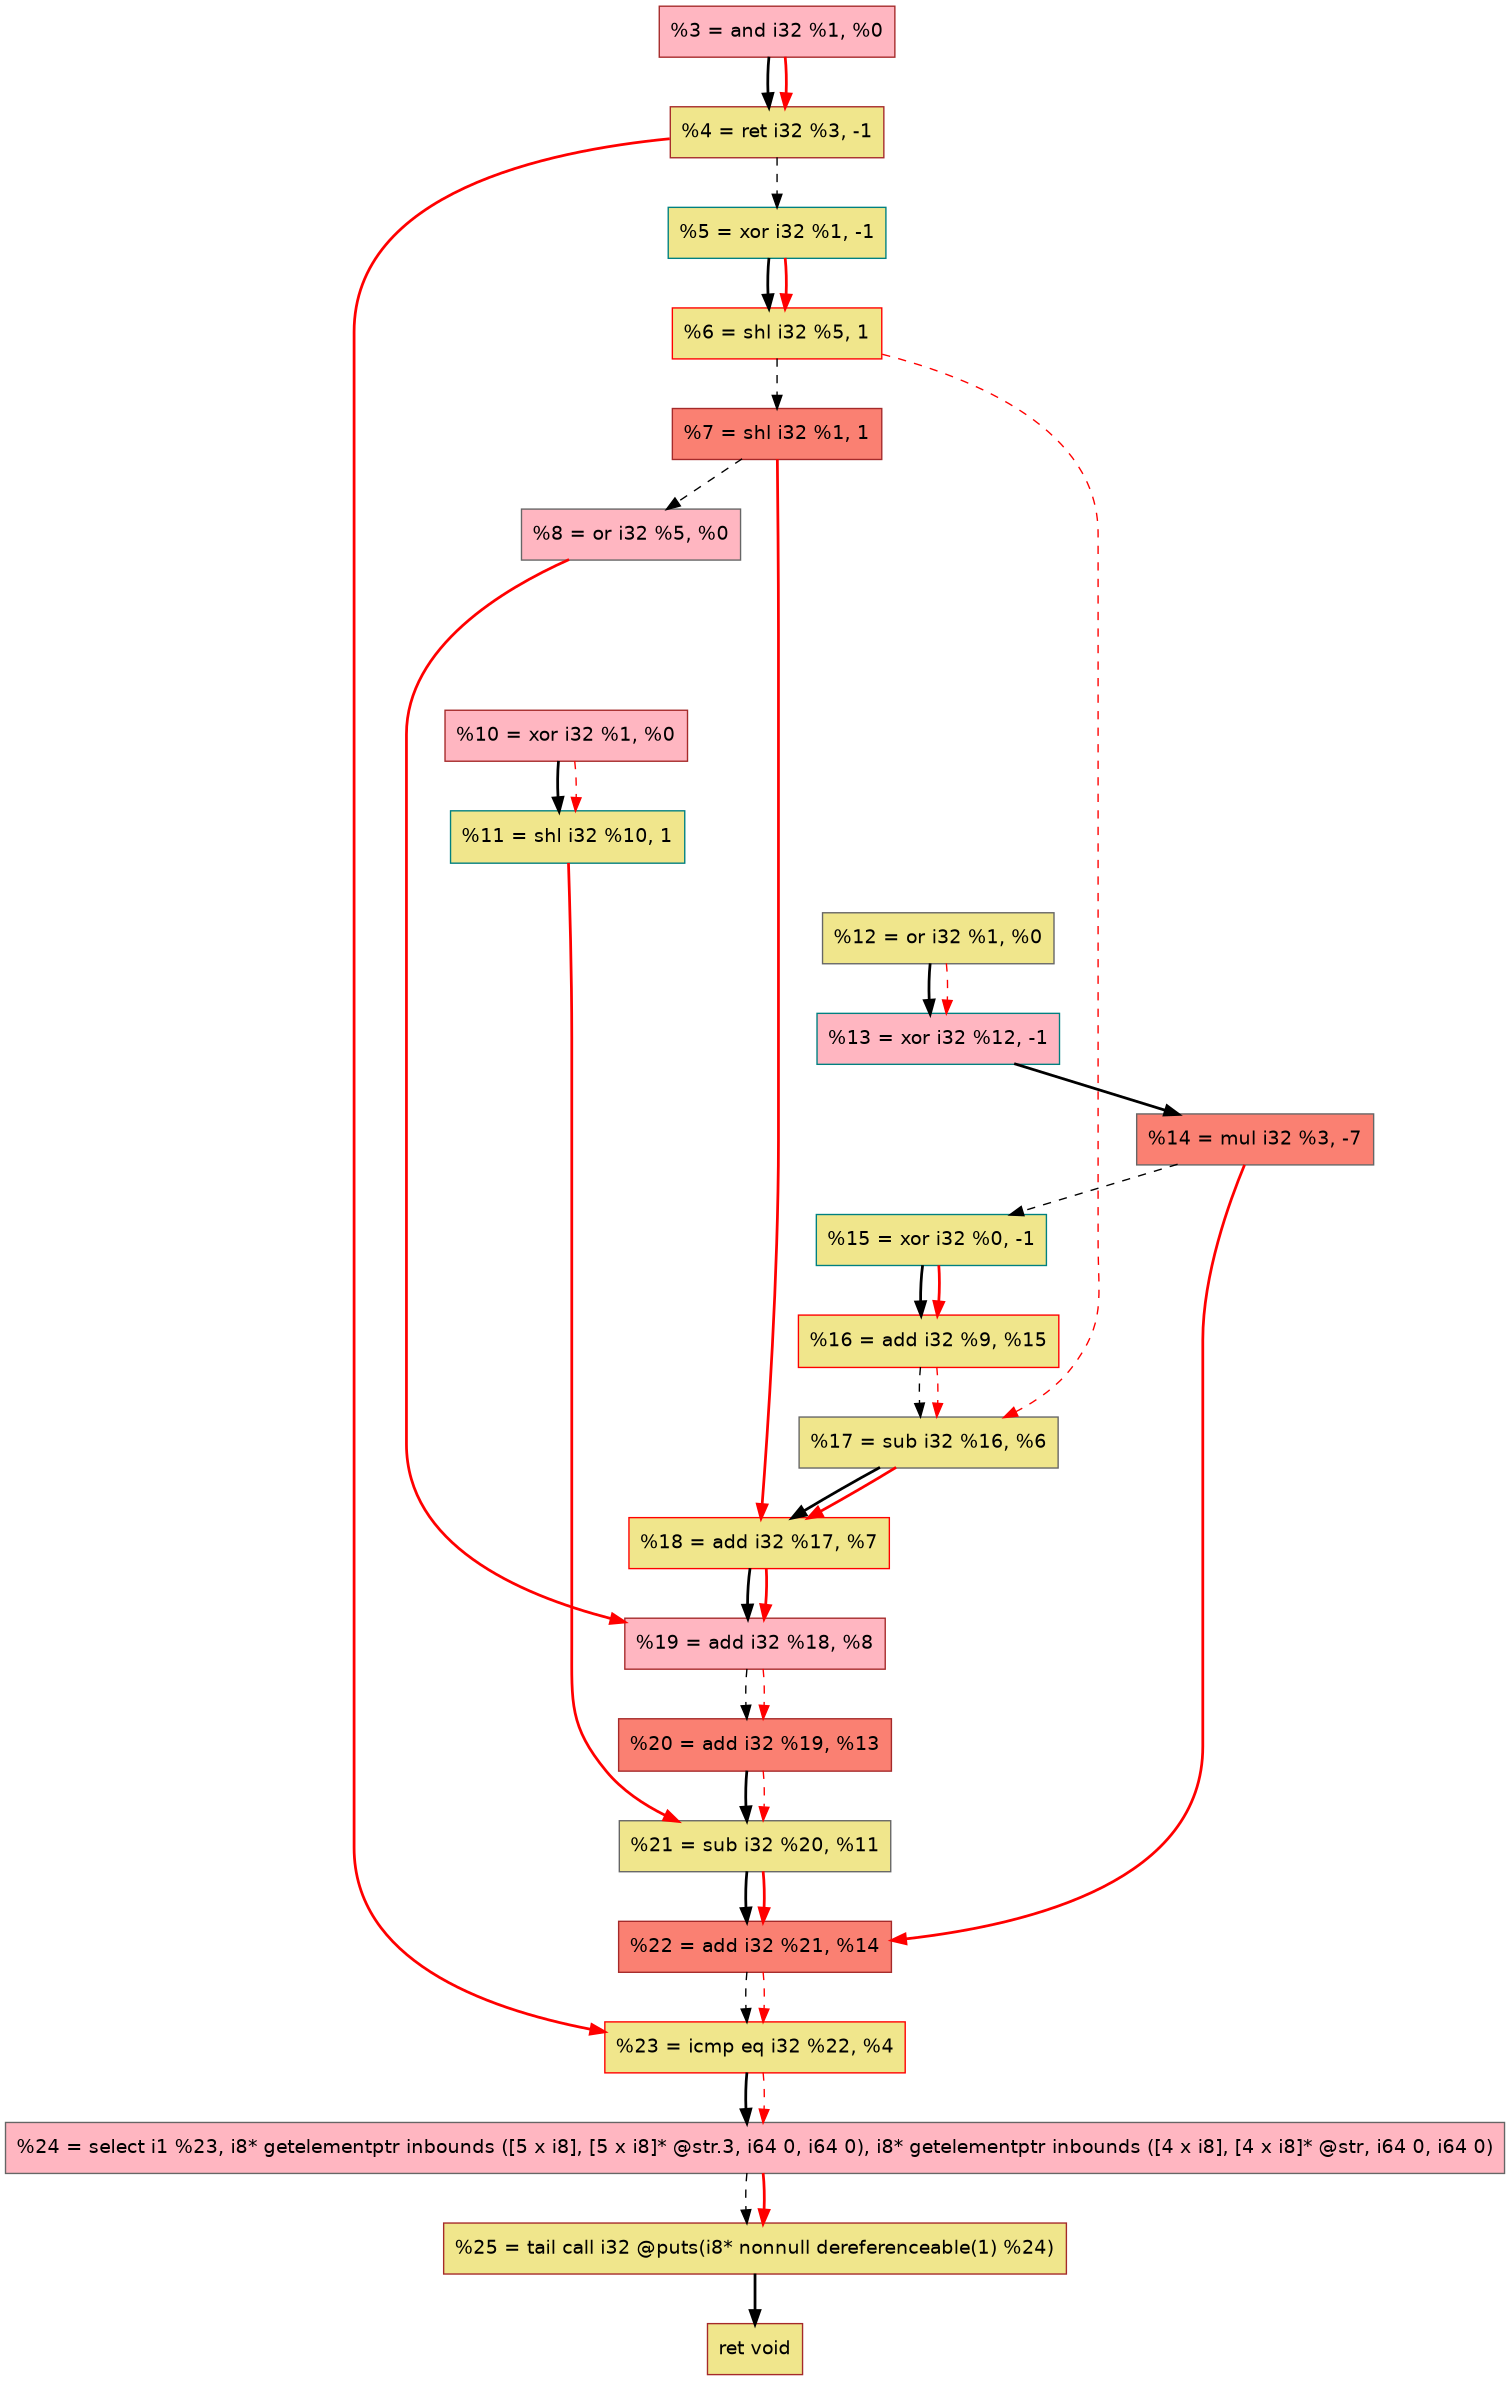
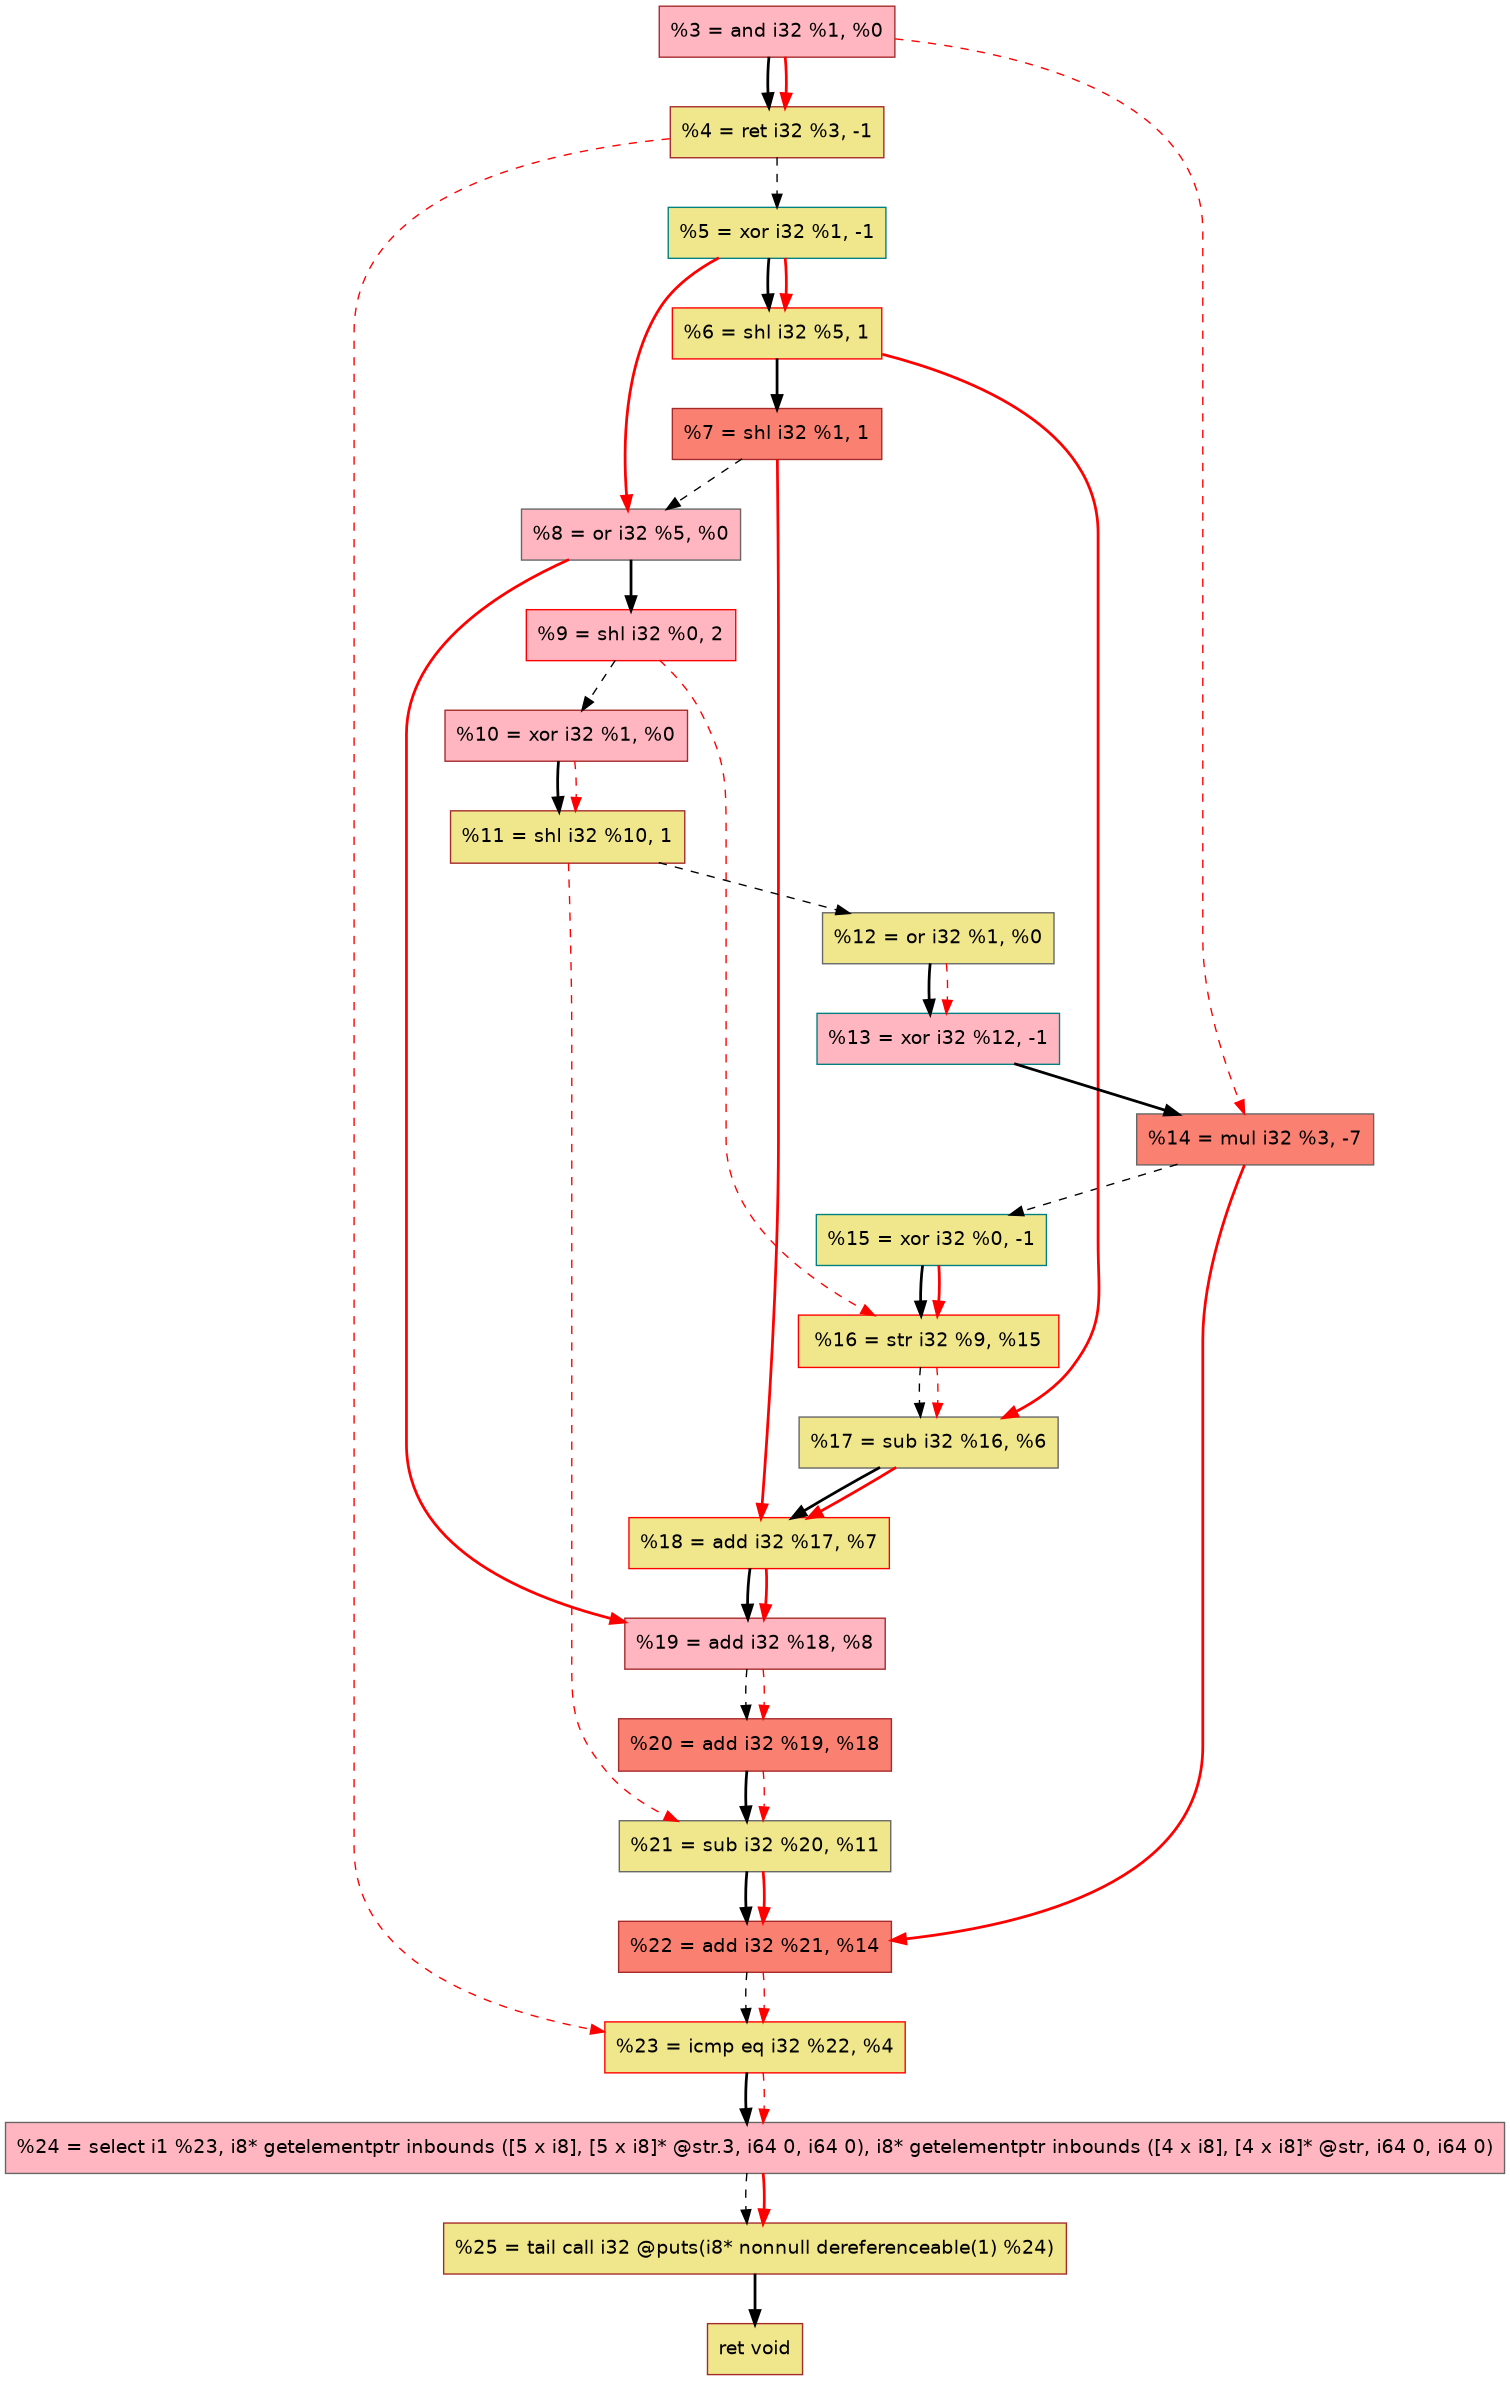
edge "%5 = xor i32 %1, -1" -> "%8 = or i32 %5, %0": added
edge "%6 = shl i32 %5, 1" -> "%7 = shl i32 %1, 1": style dashed -> bold
edge "%3 = and i32 %1, %0" -> "%14 = mul i32 %3, -7": added
node "%9 = shl i32 %0, 2": added
node "%11 = shl i32 %10, 1": color teal -> brown
edge "%6 = shl i32 %5, 1" -> "%17 = sub i32 %16, %6": style dashed -> bold
edge "%11 = shl i32 %10, 1" -> "%12 = or i32 %1, %0": added
edge "%4 = ret i32 %3, -1" -> "%23 = icmp eq i32 %22, %4": style bold -> dashed
node "%16 = add i32 %9, %15": label "%16 = add i32 %9, %15" -> "%16 = str i32 %9, %15"
edge "%11 = shl i32 %10, 1" -> "%21 = sub i32 %20, %11": style bold -> dashed
node "%20 = add i32 %19, %13": label "%20 = add i32 %19, %13" -> "%20 = add i32 %19, %18"
